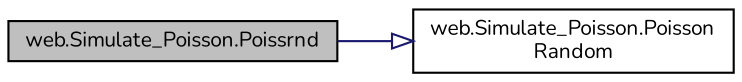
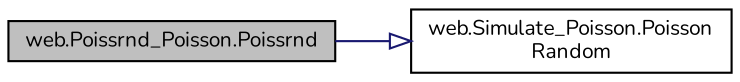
node "web.Simulate_Poisson.Poissrnd": label "web.Simulate_Poisson.Poissrnd" -> "web.Poissrnd_Poisson.Poissrnd"
